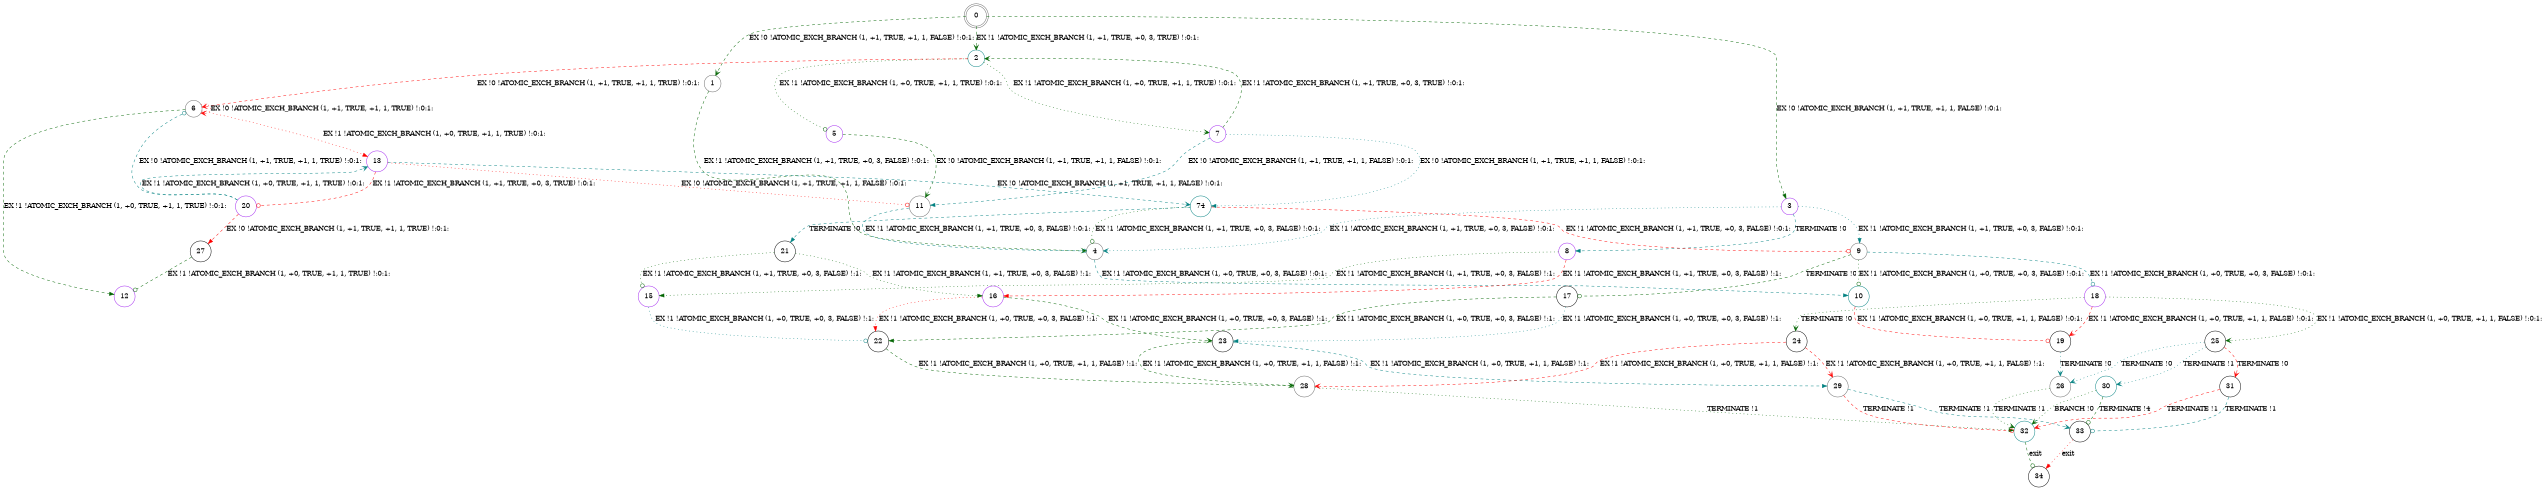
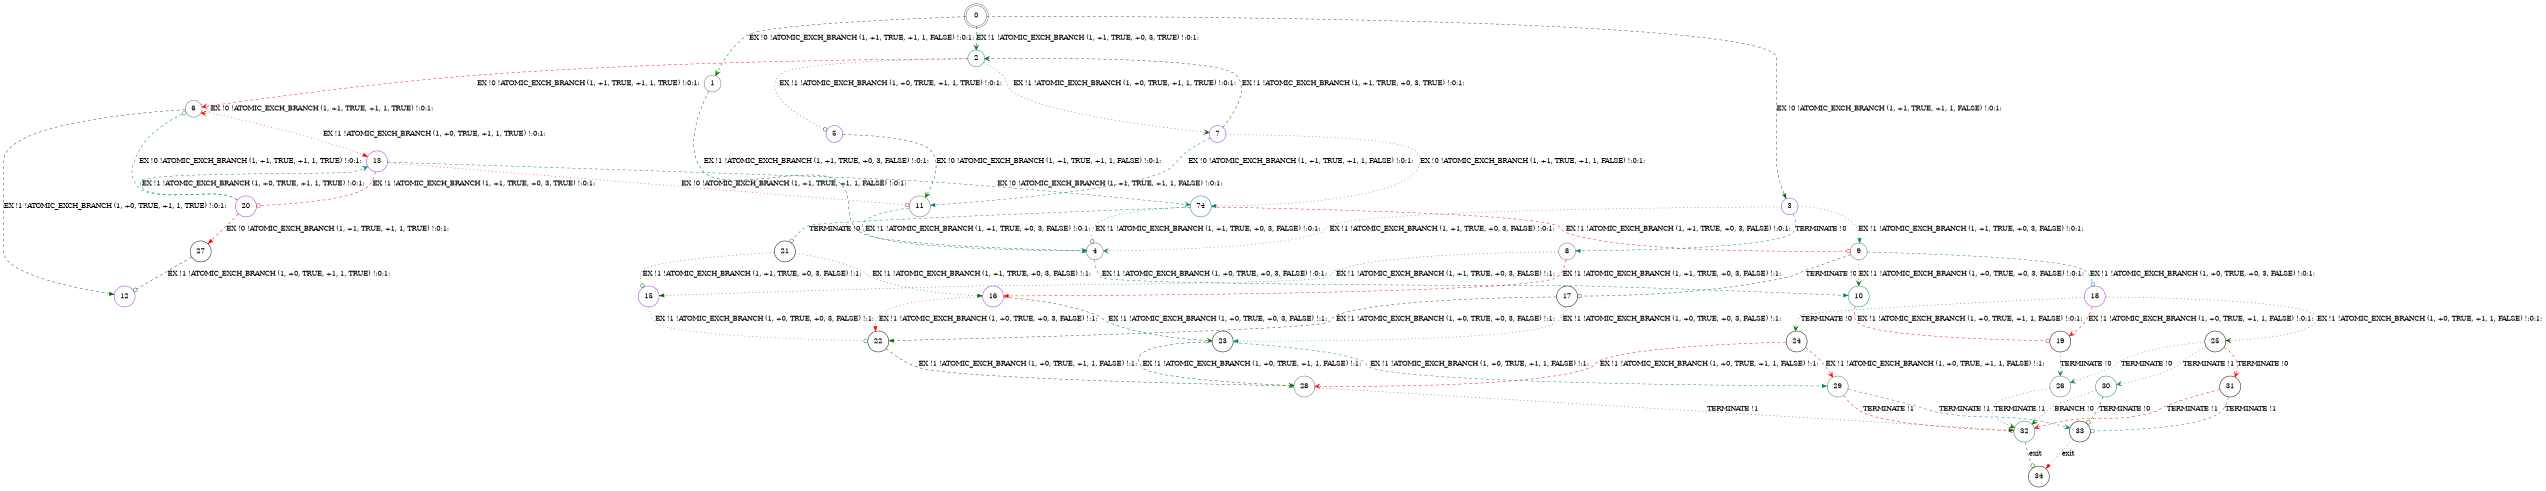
edge "74" -> "21": arrowhead normal -> odot
node "8": color purple -> gray40
edge "9" -> "10": arrowhead odot -> vee
edge "30" -> "33": label "TERMINATE !4" -> "TERMINATE !0"
